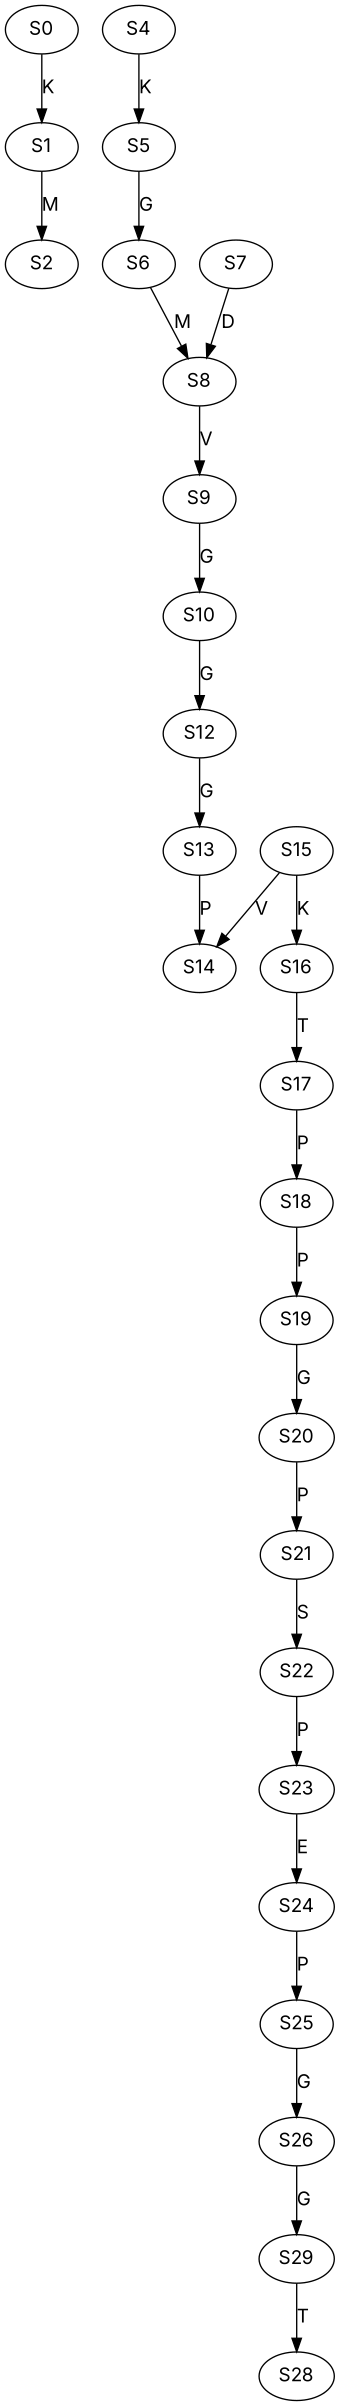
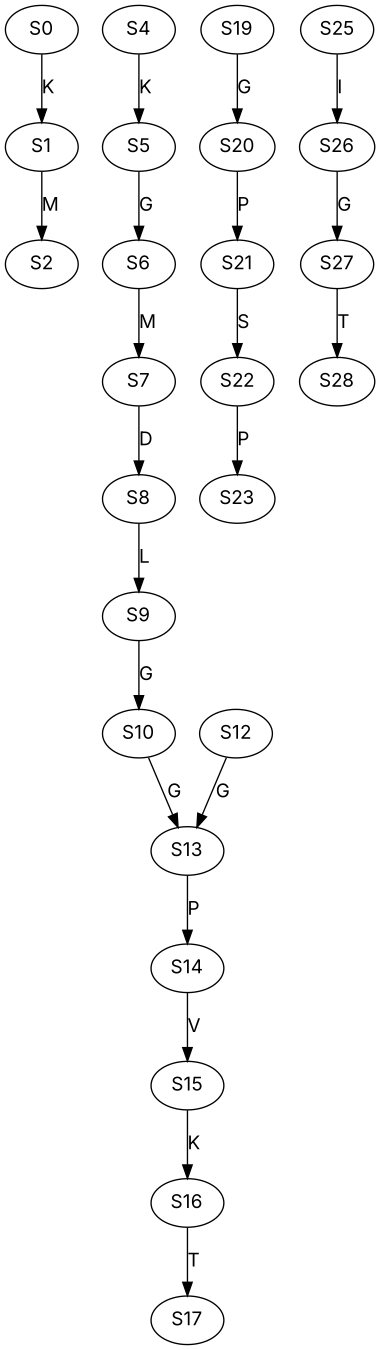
edge "S6" -> "S8": now "S6" -> "S7"
edge "S8" -> "S9": label "V" -> "L"
edge "S10" -> "S12": now "S10" -> "S13"
edge "S15" -> "S14": reversed
node "S18": removed
node "S24": removed
edge "S25" -> "S26": label "G" -> "I"
node "S29": label "S29" -> "S27"
